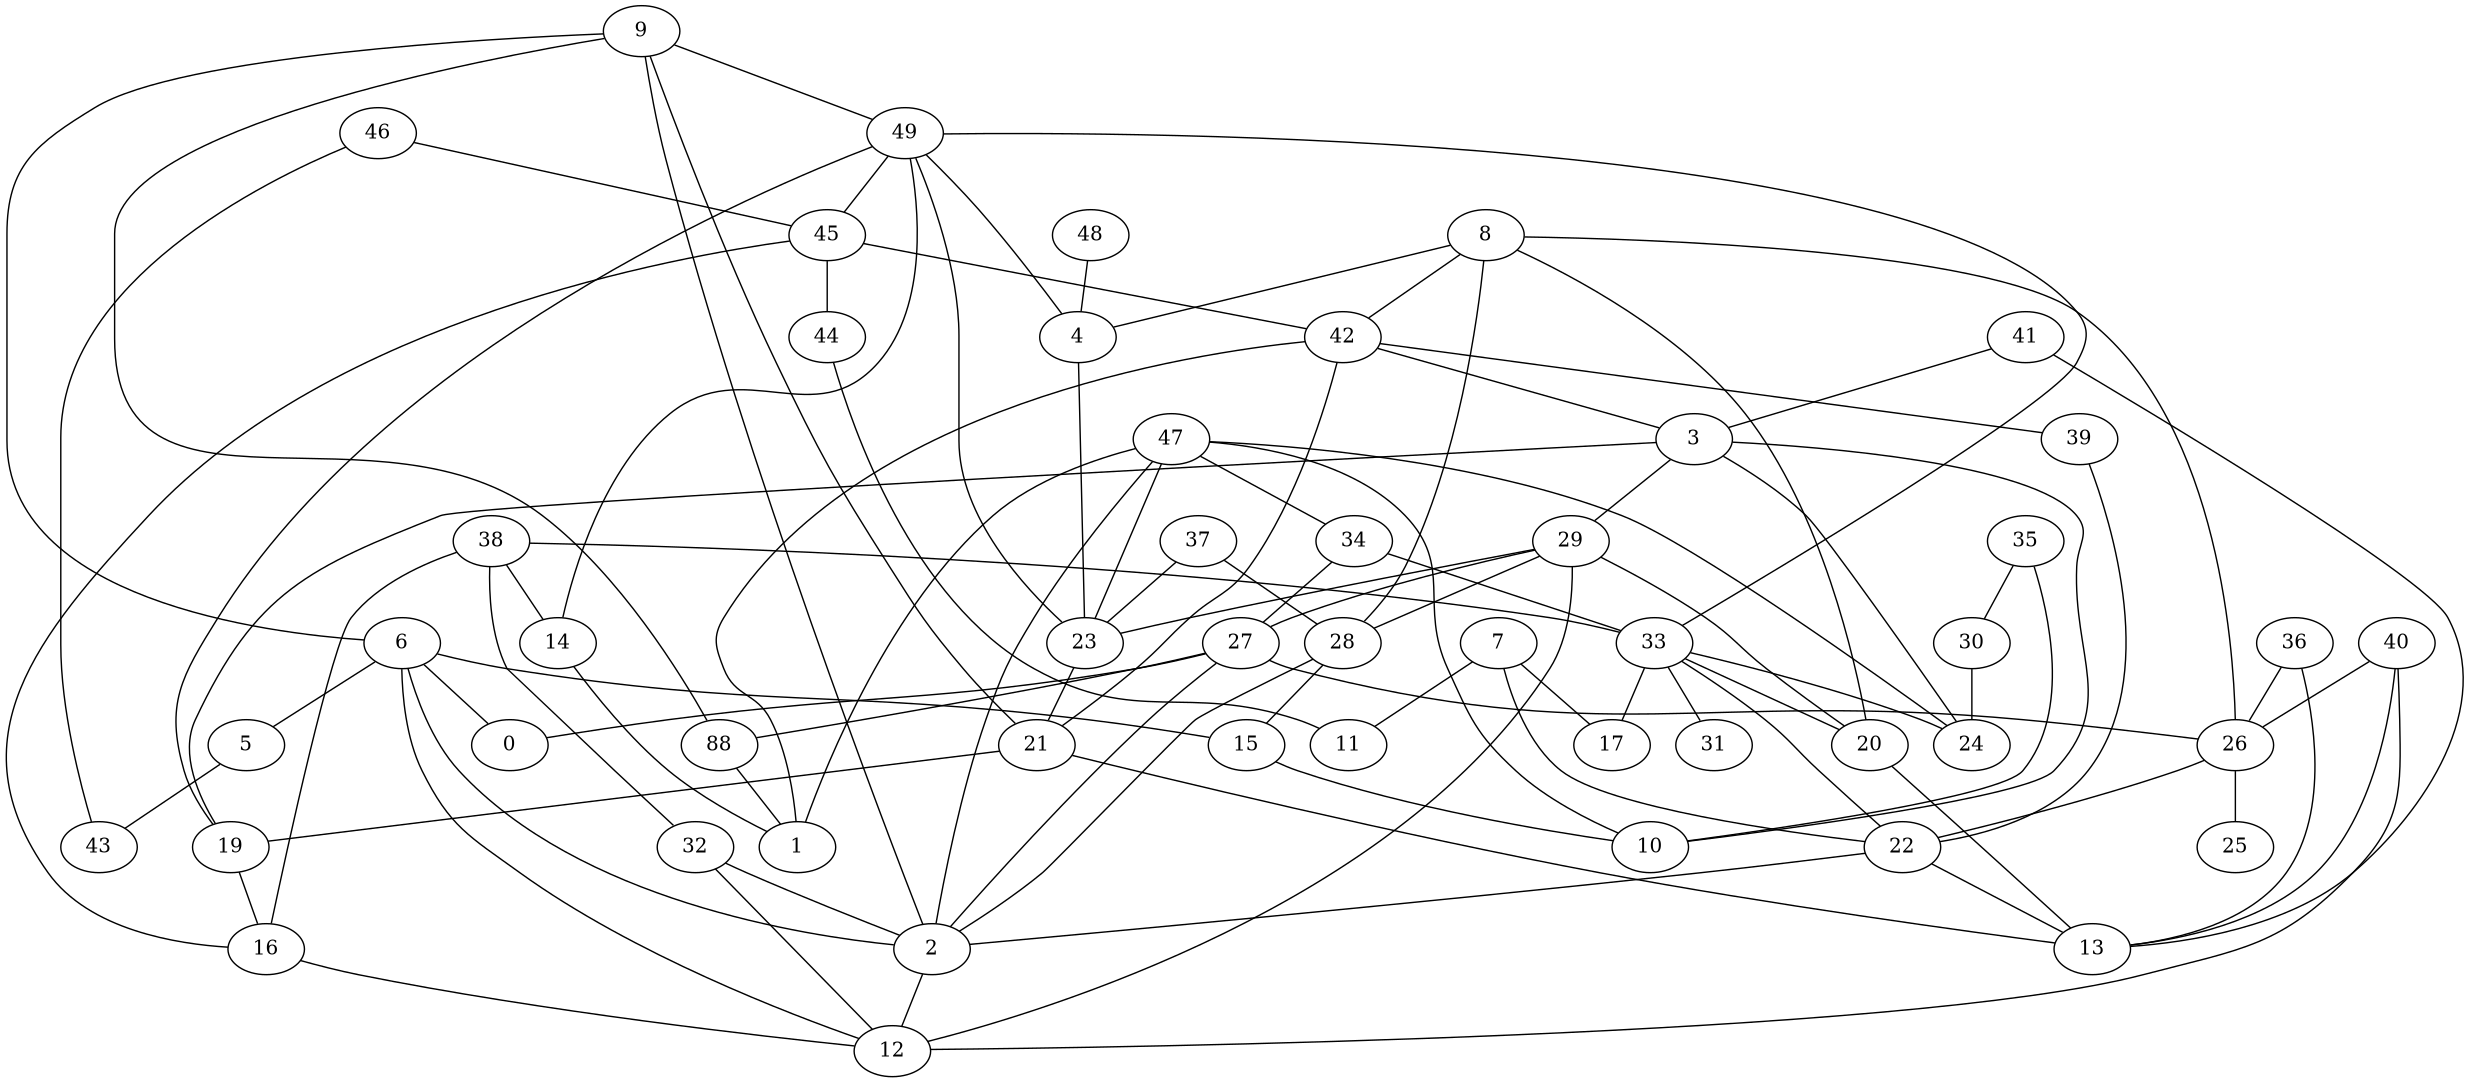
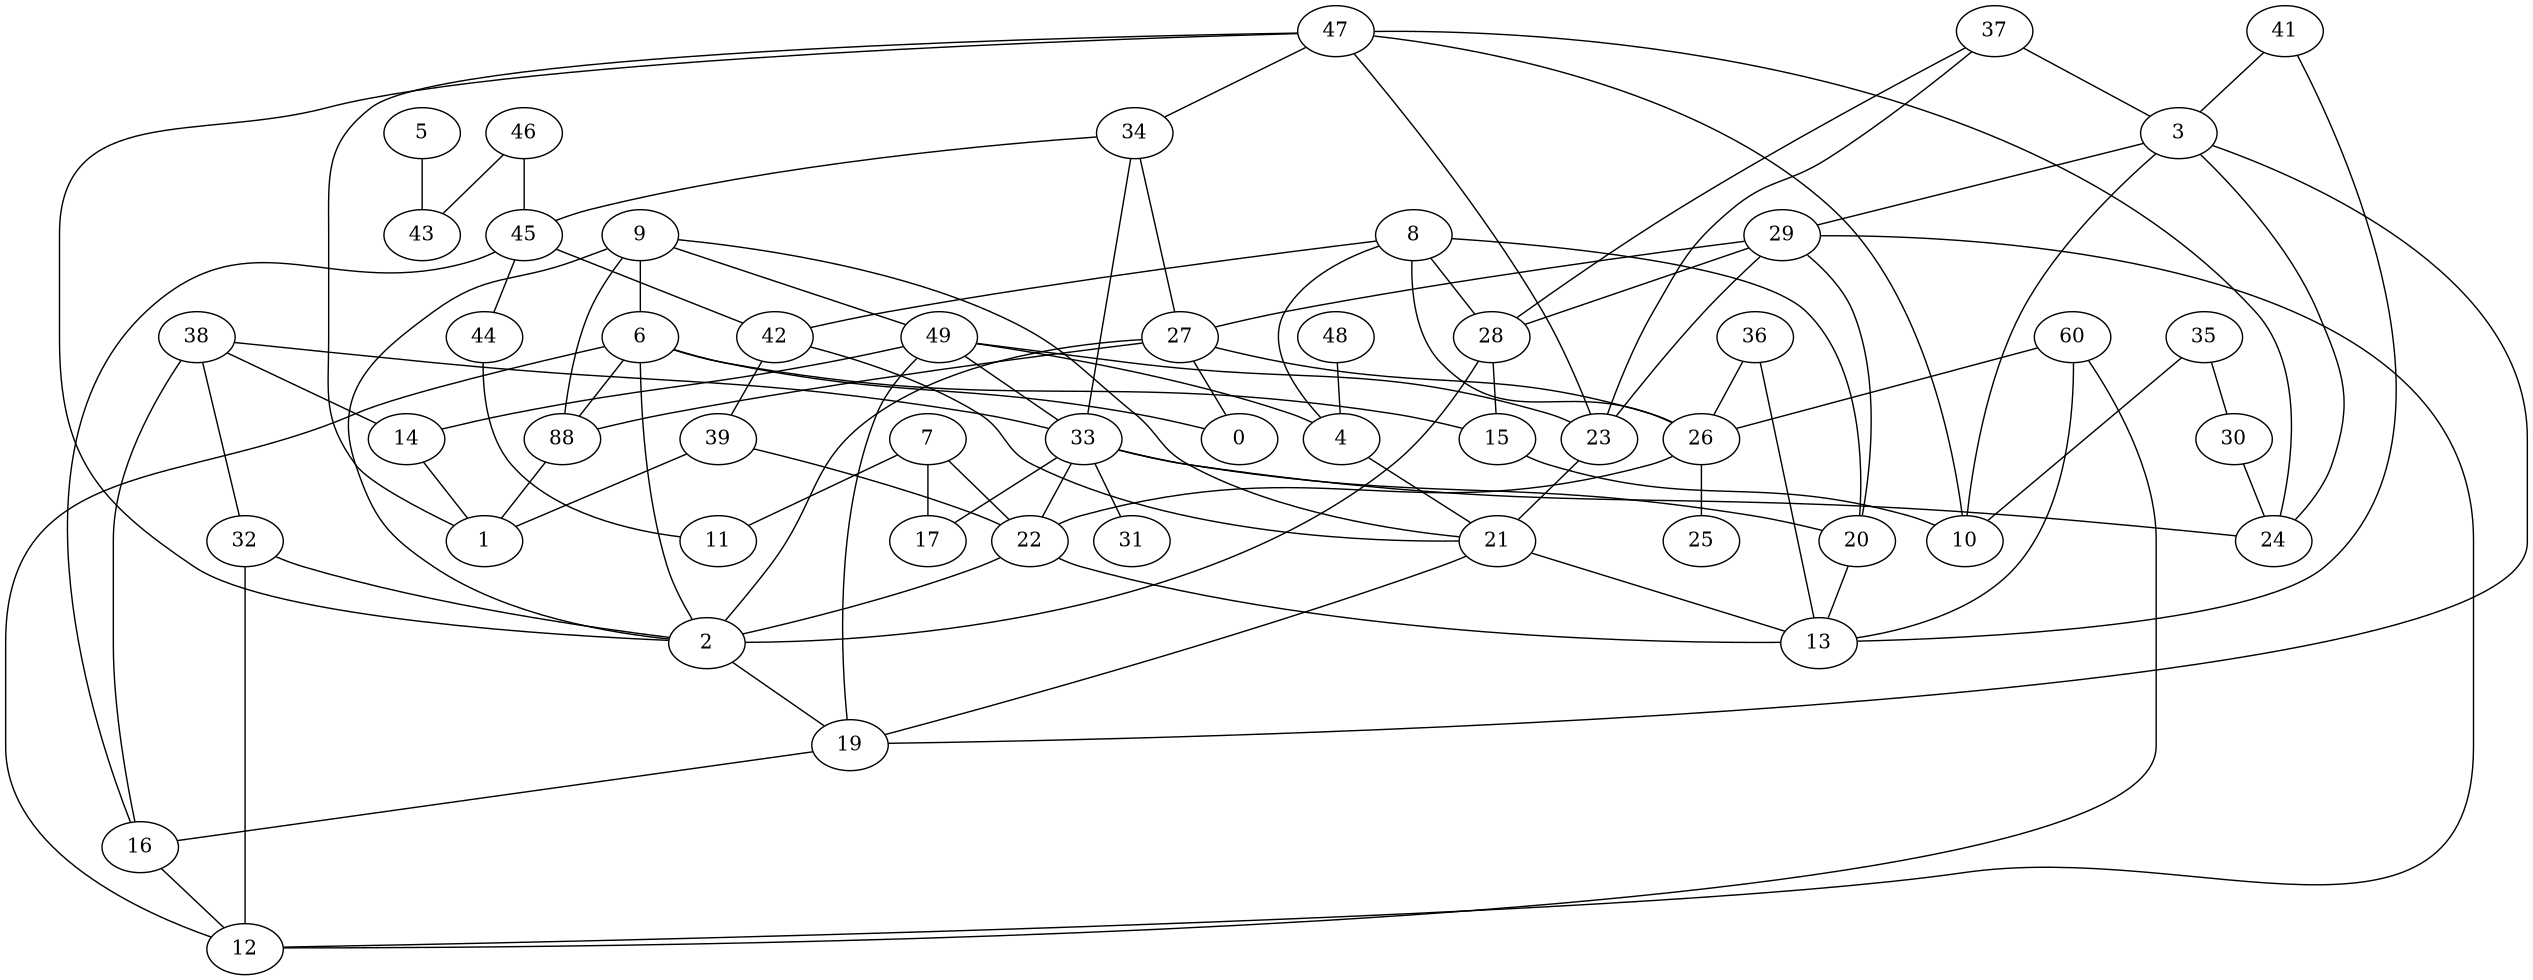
edge "49" -- "45": now "34" -- "45"
edge "42" -- "3": now "37" -- "3"
edge "42" -- "1": now "39" -- "1"
edge "4" -- "23": now "4" -- "21"
node "40": label "40" -> "60"
edge "6" -- "5": now "6" -- "88"
edge "2" -- "12": now "2" -- "19"
